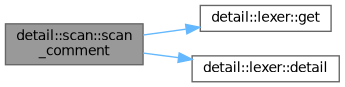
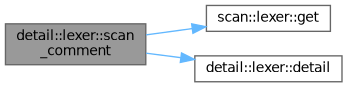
node "detail::lexer::get": label "detail::lexer::get" -> "scan::lexer::get"
node "detail::scan::scan _comment": label "detail::scan::scan _comment" -> "detail::lexer::scan _comment"
